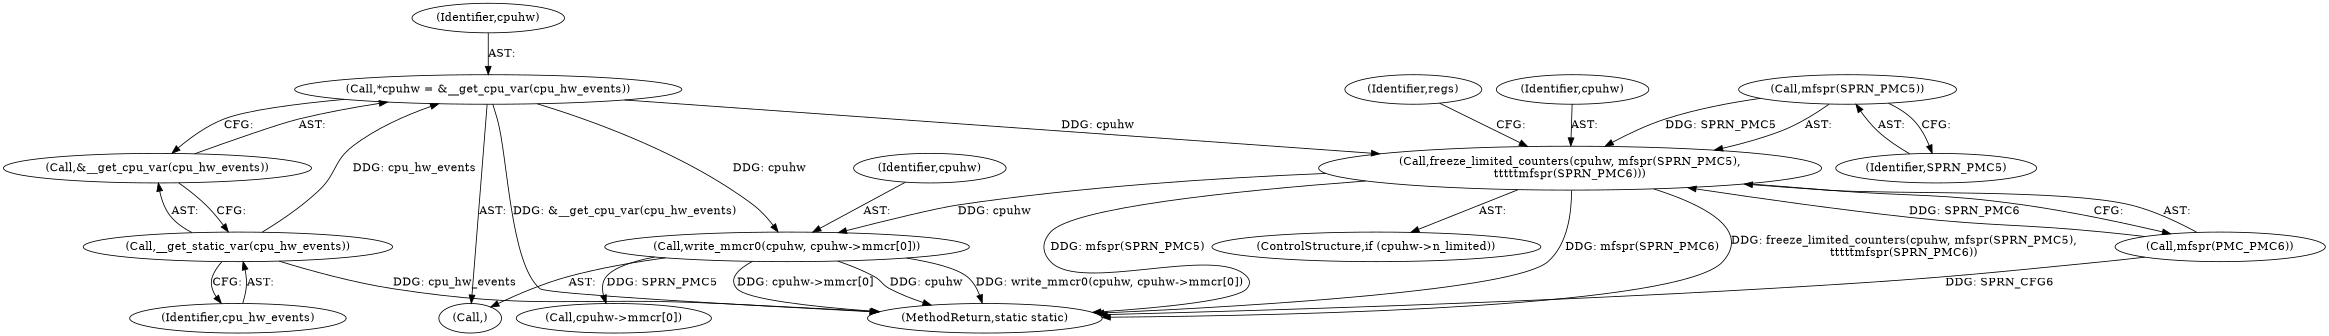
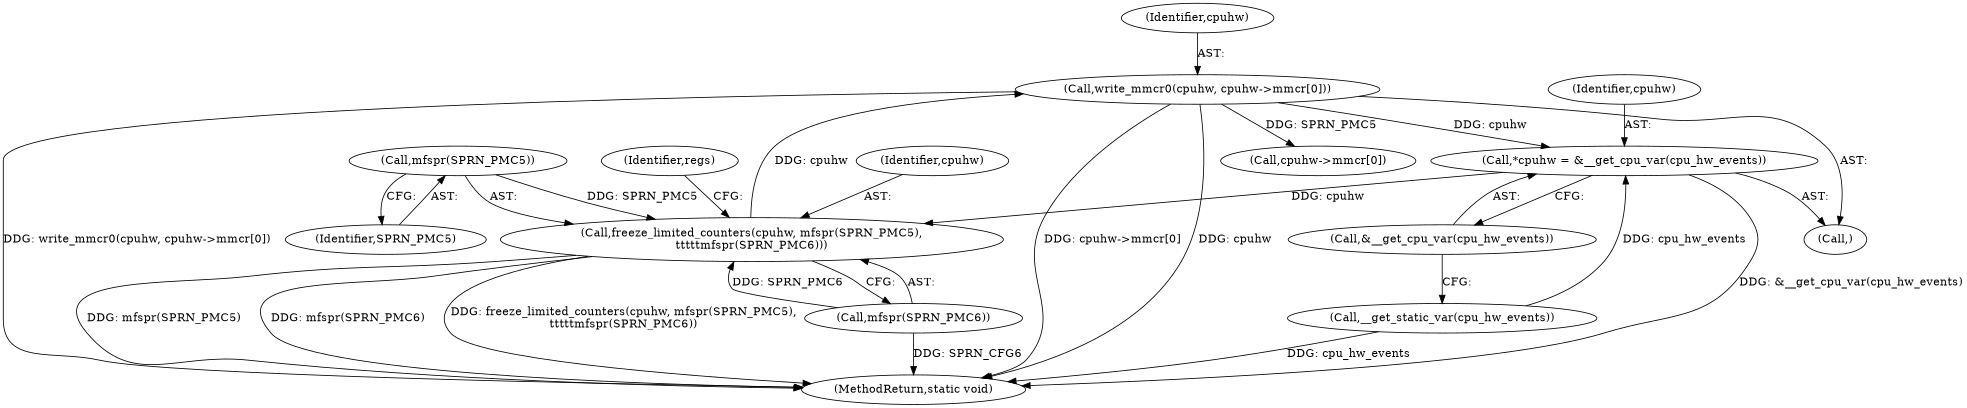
edge "(Call,*cpuhw = &__get_cpu_var(cpu_hw_events))" -> "(Call,write_mmcr0(cpuhw, cpuhw->mmcr[0]))": reversed
edge "(Call,__get_static_var(cpu_hw_events))" -> "(Call,&__get_cpu_var(cpu_hw_events))": removed, label "AST:"
node "(ControlStructure,if (cpuhw->n_limited))": removed
node "(Call,mfspr(PMC_PMC6))": label "(Call,mfspr(PMC_PMC6))" -> "(Call,mfspr(SPRN_PMC6))"
node "(Identifier,cpu_hw_events)": removed
node "(MethodReturn,static static)": label "(MethodReturn,static static)" -> "(MethodReturn,static void)"
